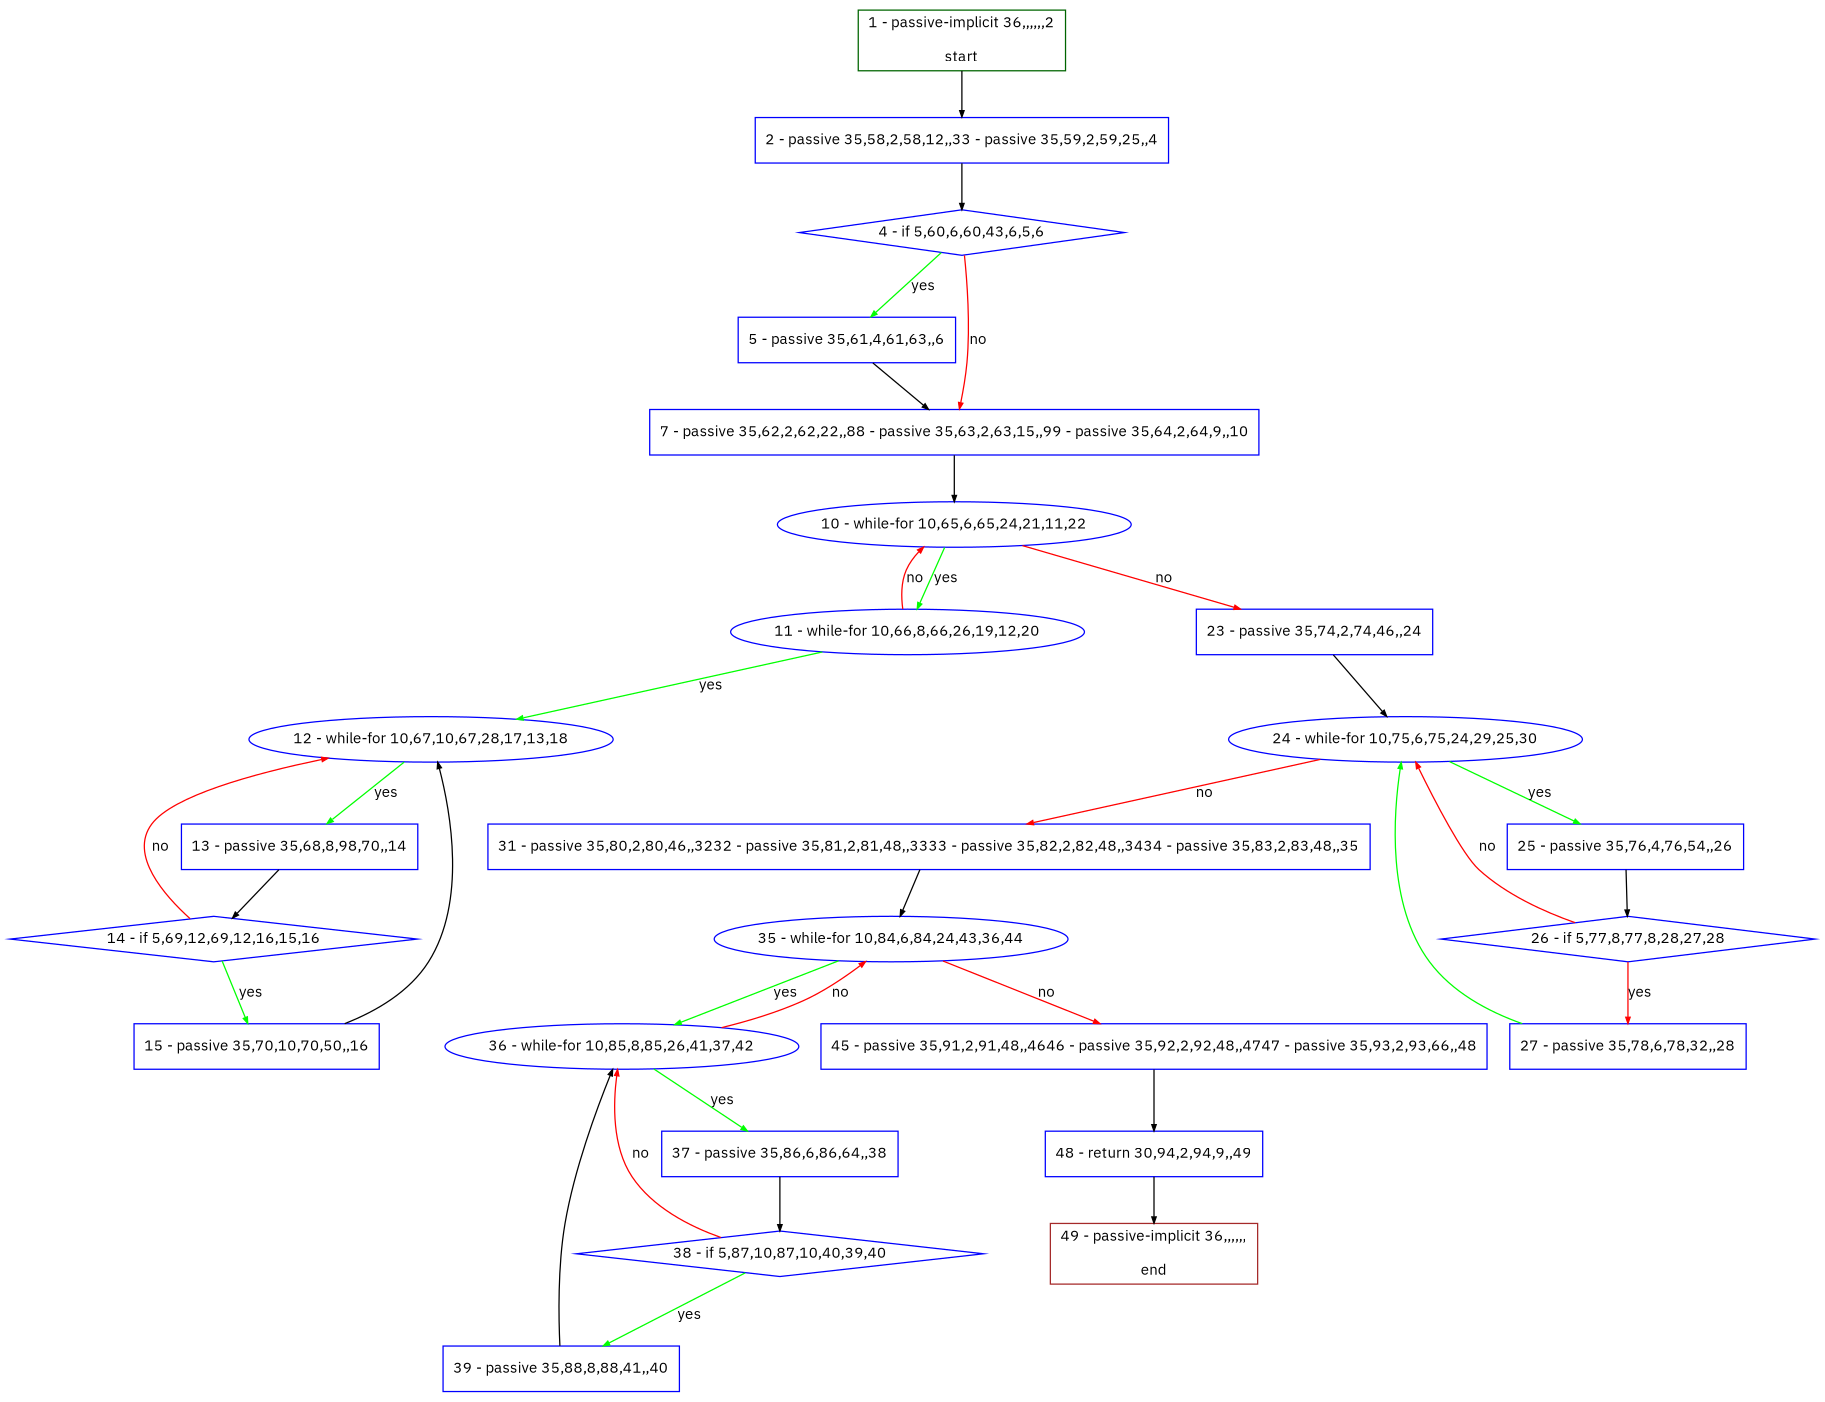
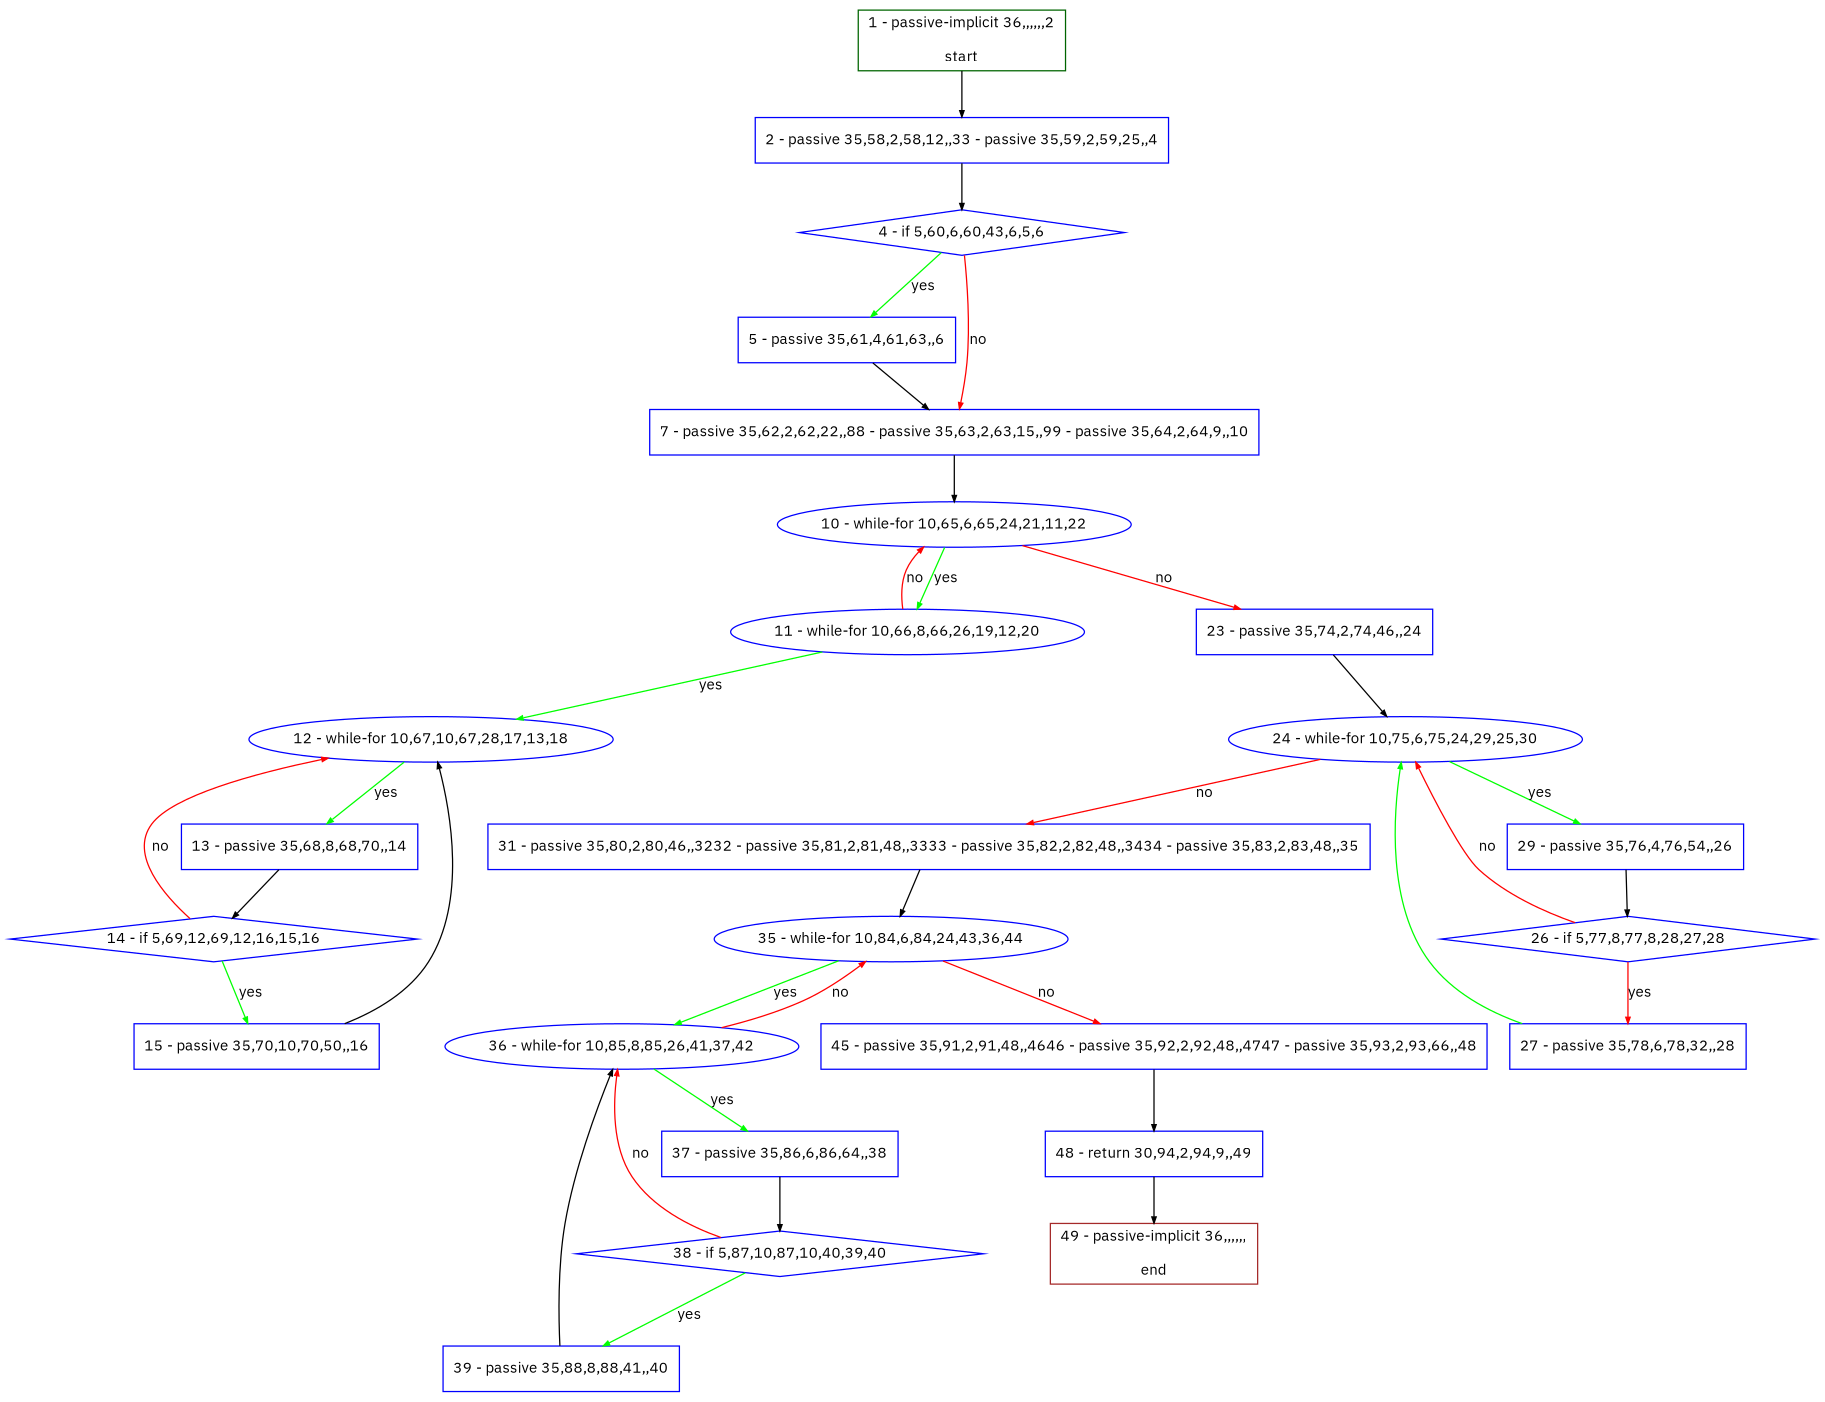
node "13 - passive 35,68,8,98,70,,14": label "13 - passive 35,68,8,98,70,,14" -> "13 - passive 35,68,8,68,70,,14"
node "25 - passive 35,76,4,76,54,,26": label "25 - passive 35,76,4,76,54,,26" -> "29 - passive 35,76,4,76,54,,26"
